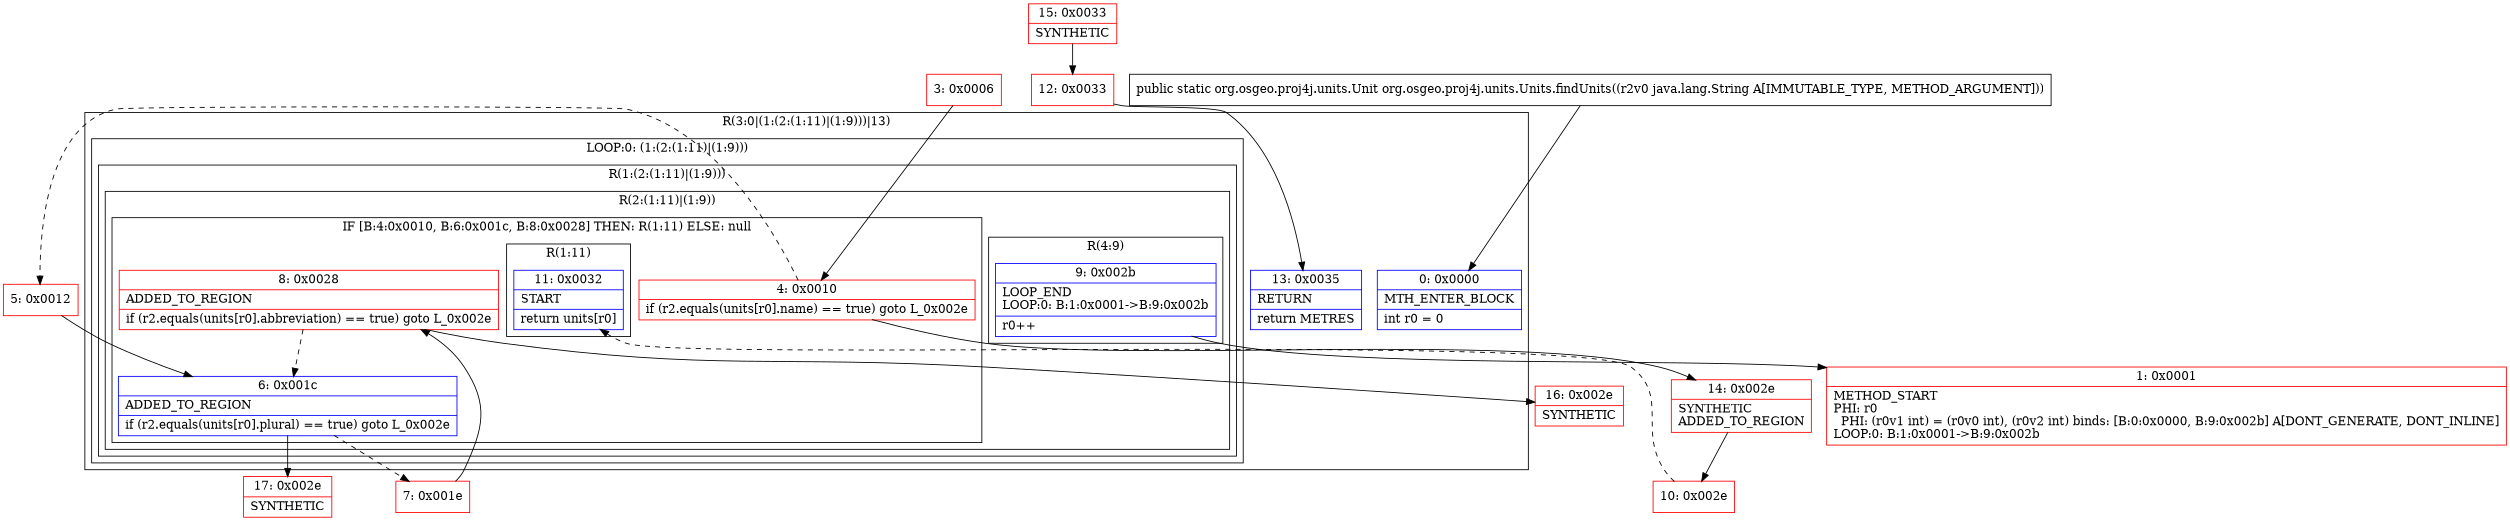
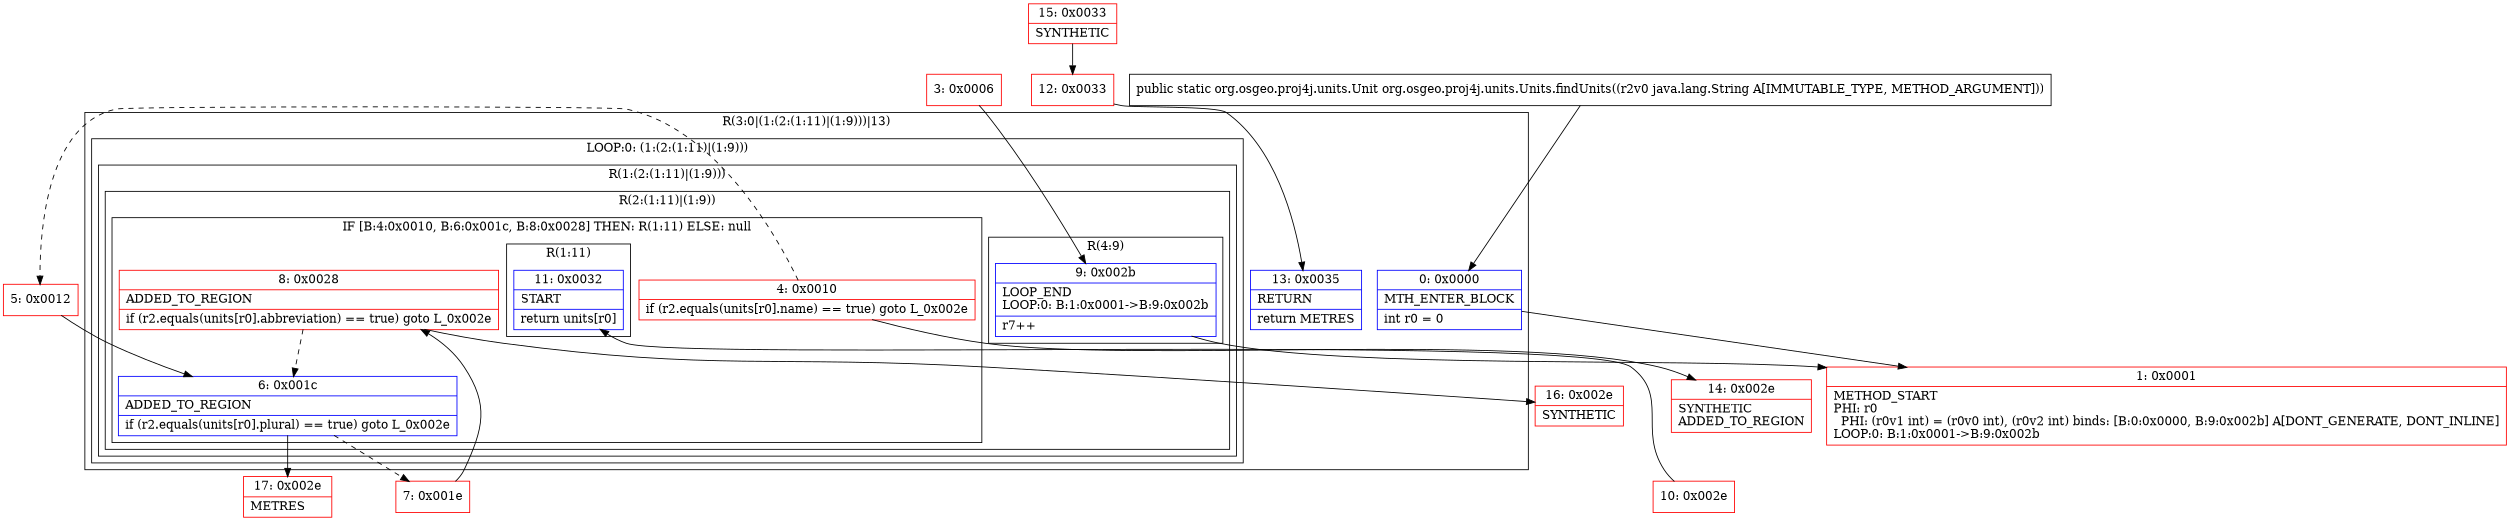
edge "3: 0x0006" -> "4: 0x0010": now "3: 0x0006" -> "9: 0x002b"
node "9: 0x002b": text "r0++" -> "r7++"
edge "0: 0x0000" -> "1: 0x0001": added
edge "10: 0x002e" -> "11: 0x0032": style dashed -> solid
edge "14: 0x002e" -> "10: 0x002e": removed
node "17: 0x002e": text "SYNTHETIC" -> "METRES"
